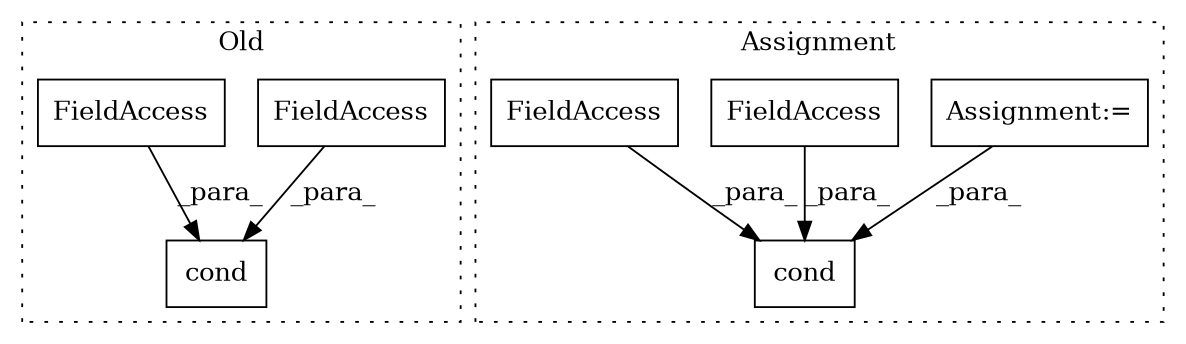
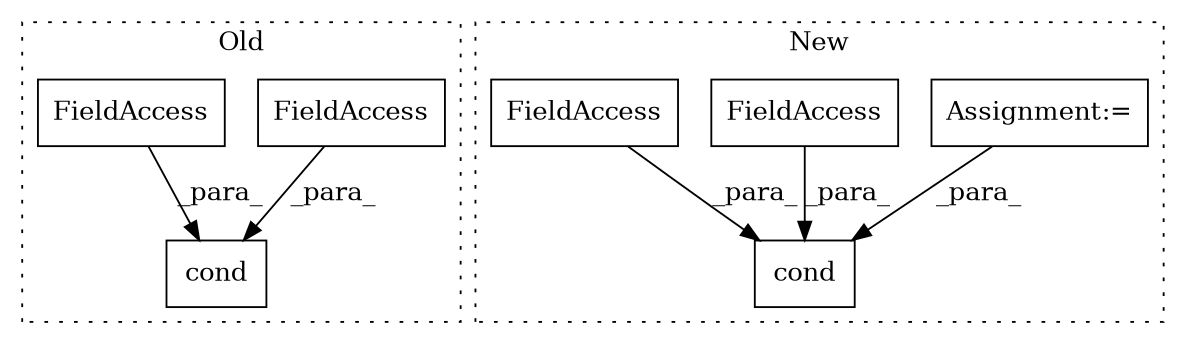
cluster "Assignment": label "Assignment" -> "New"
